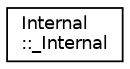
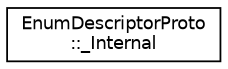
node "Internal ::_Internal": label "Internal ::_Internal" -> "EnumDescriptorProto ::_Internal"
